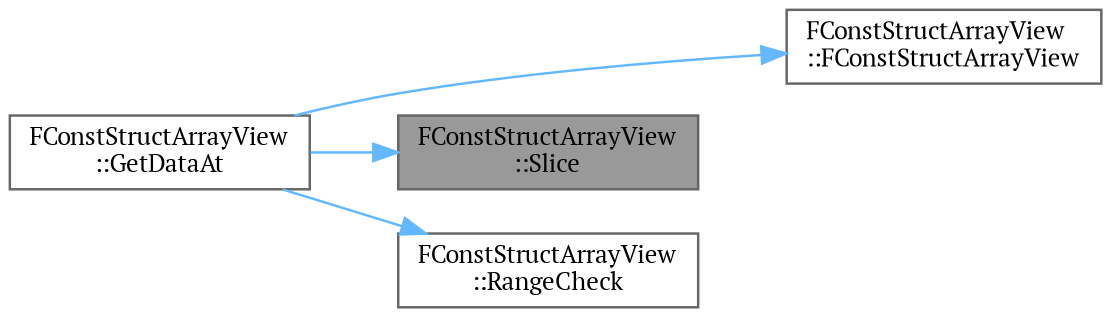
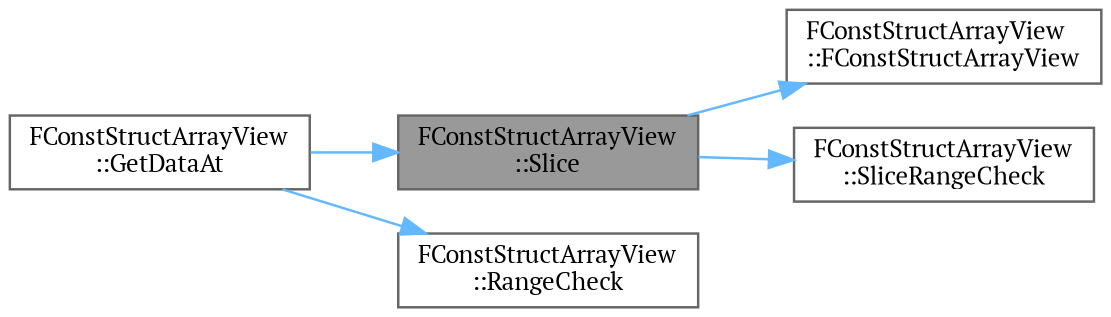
edge "FConstStructArrayView ::GetDataAt" -> "FConstStructArrayView ::FConstStructArrayView": now "FConstStructArrayView ::Slice" -> "FConstStructArrayView ::FConstStructArrayView"
node "FConstStructArrayView ::SliceRangeCheck": added
